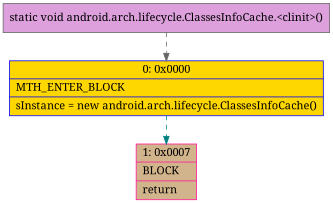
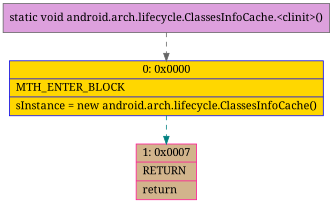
node "1: 0x0007": text "BLOCK" -> "RETURN"
